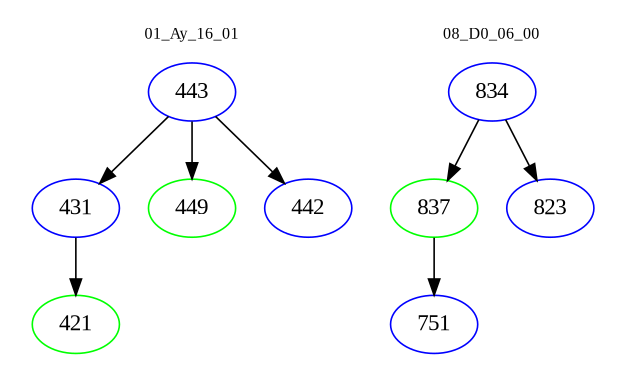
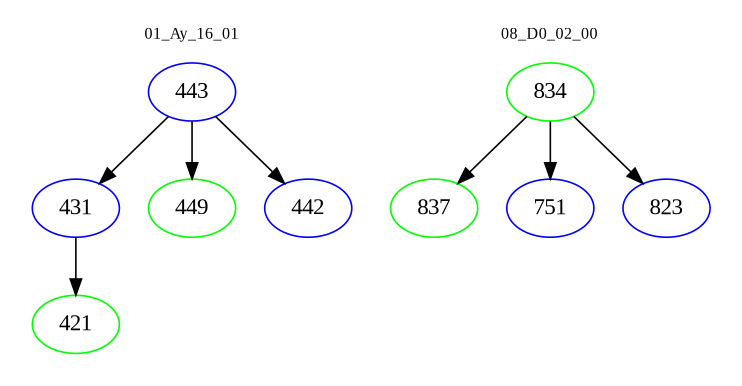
cluster "08_D0_06_00": label "08_D0_06_00" -> "08_D0_02_00"
node "834": color blue -> green
edge "837" -> "751": now "834" -> "751"
